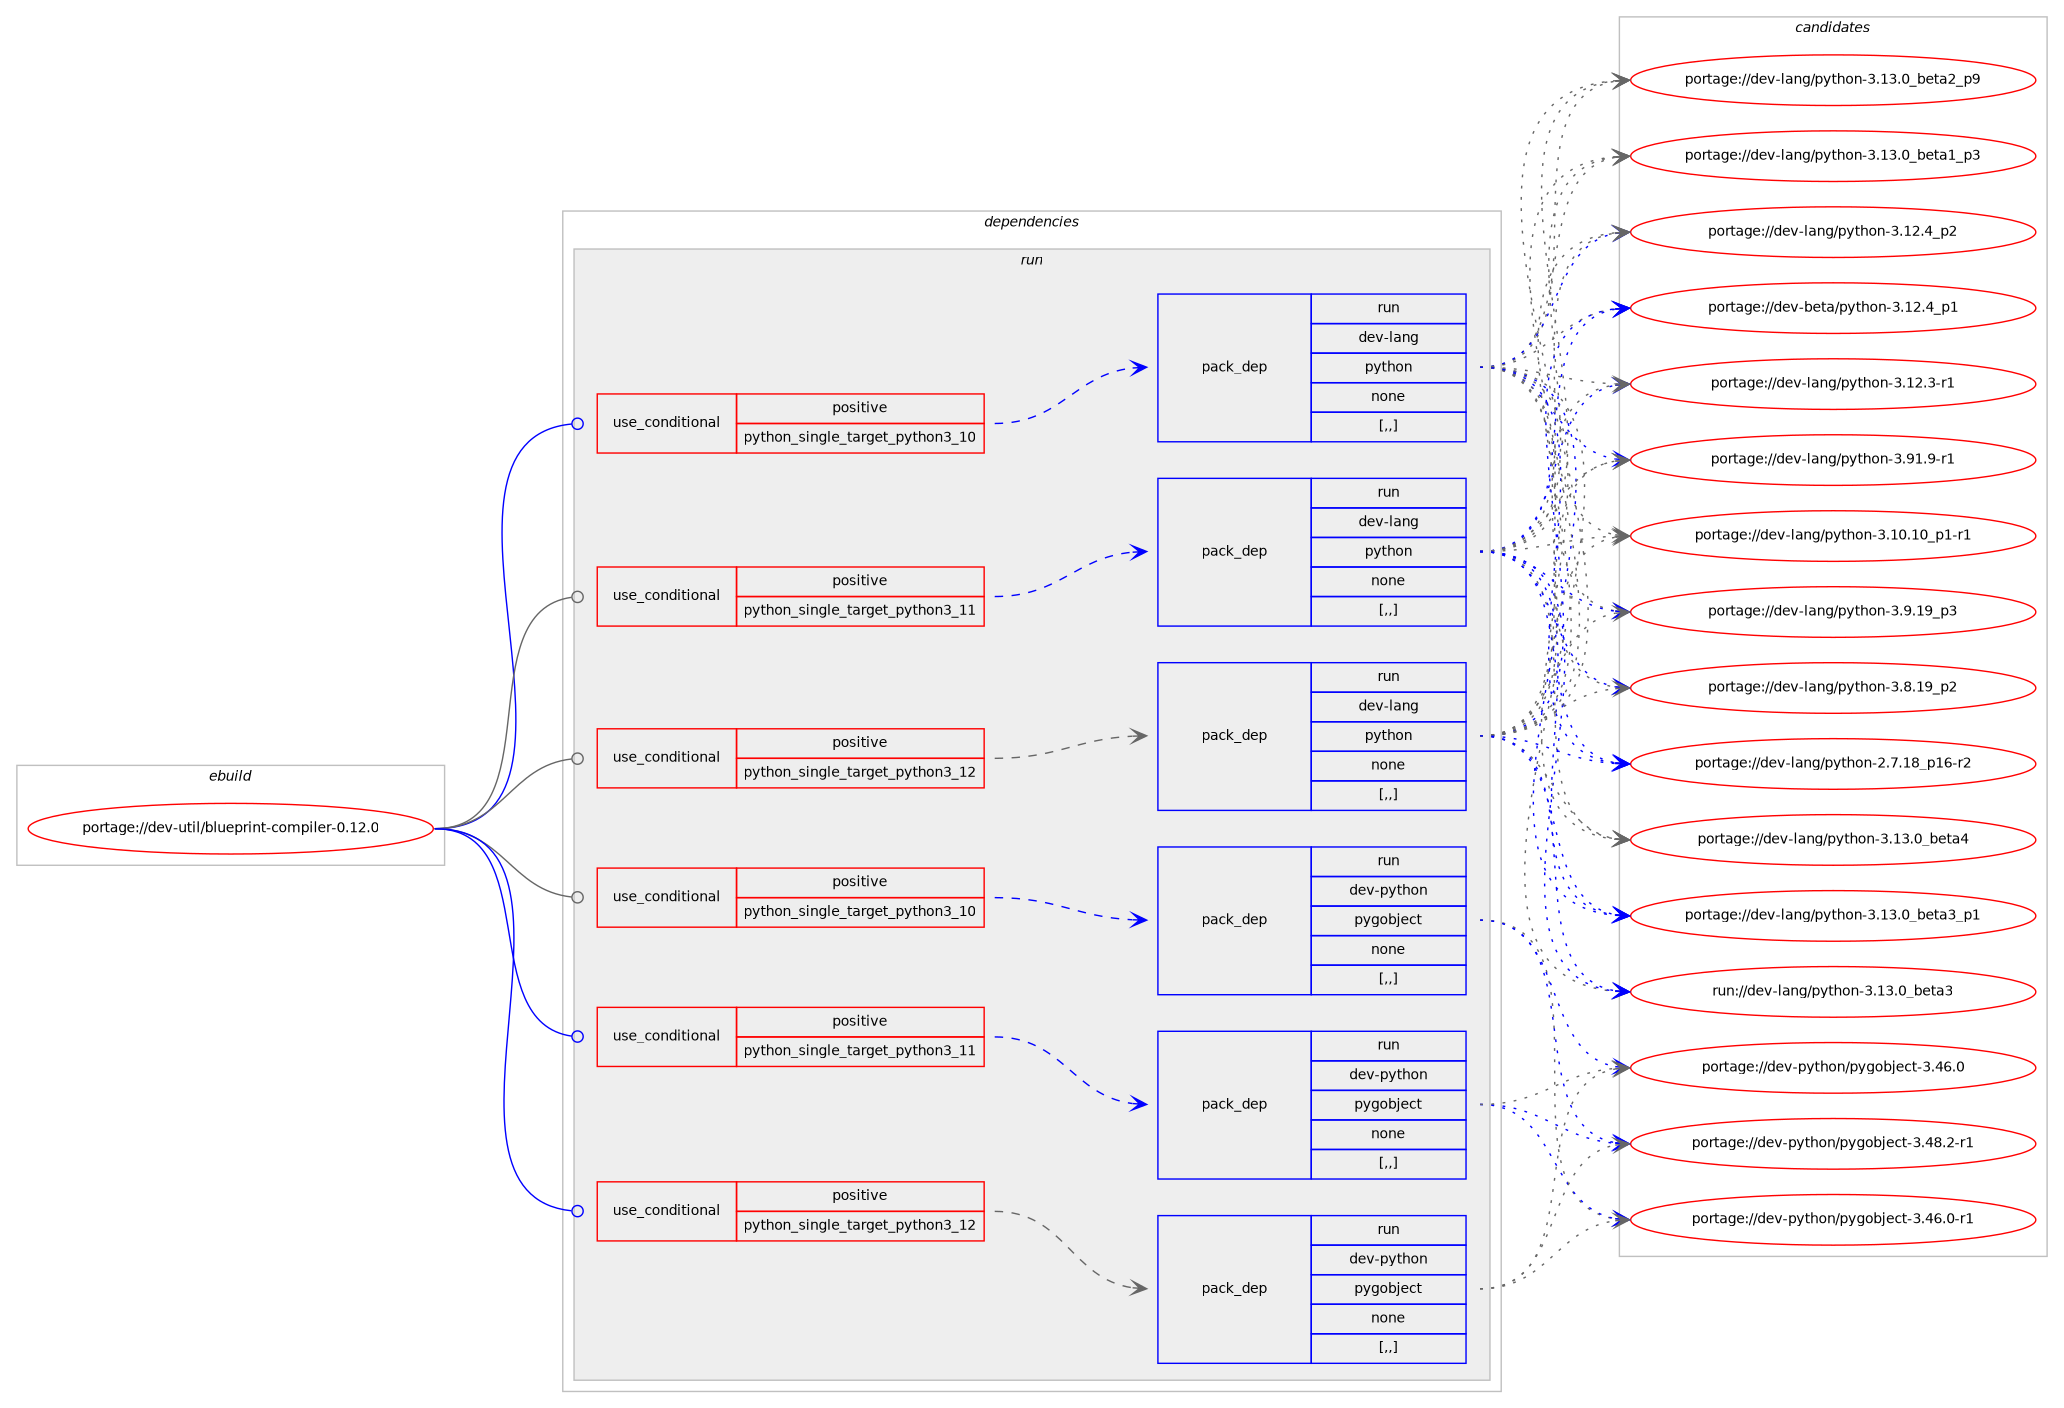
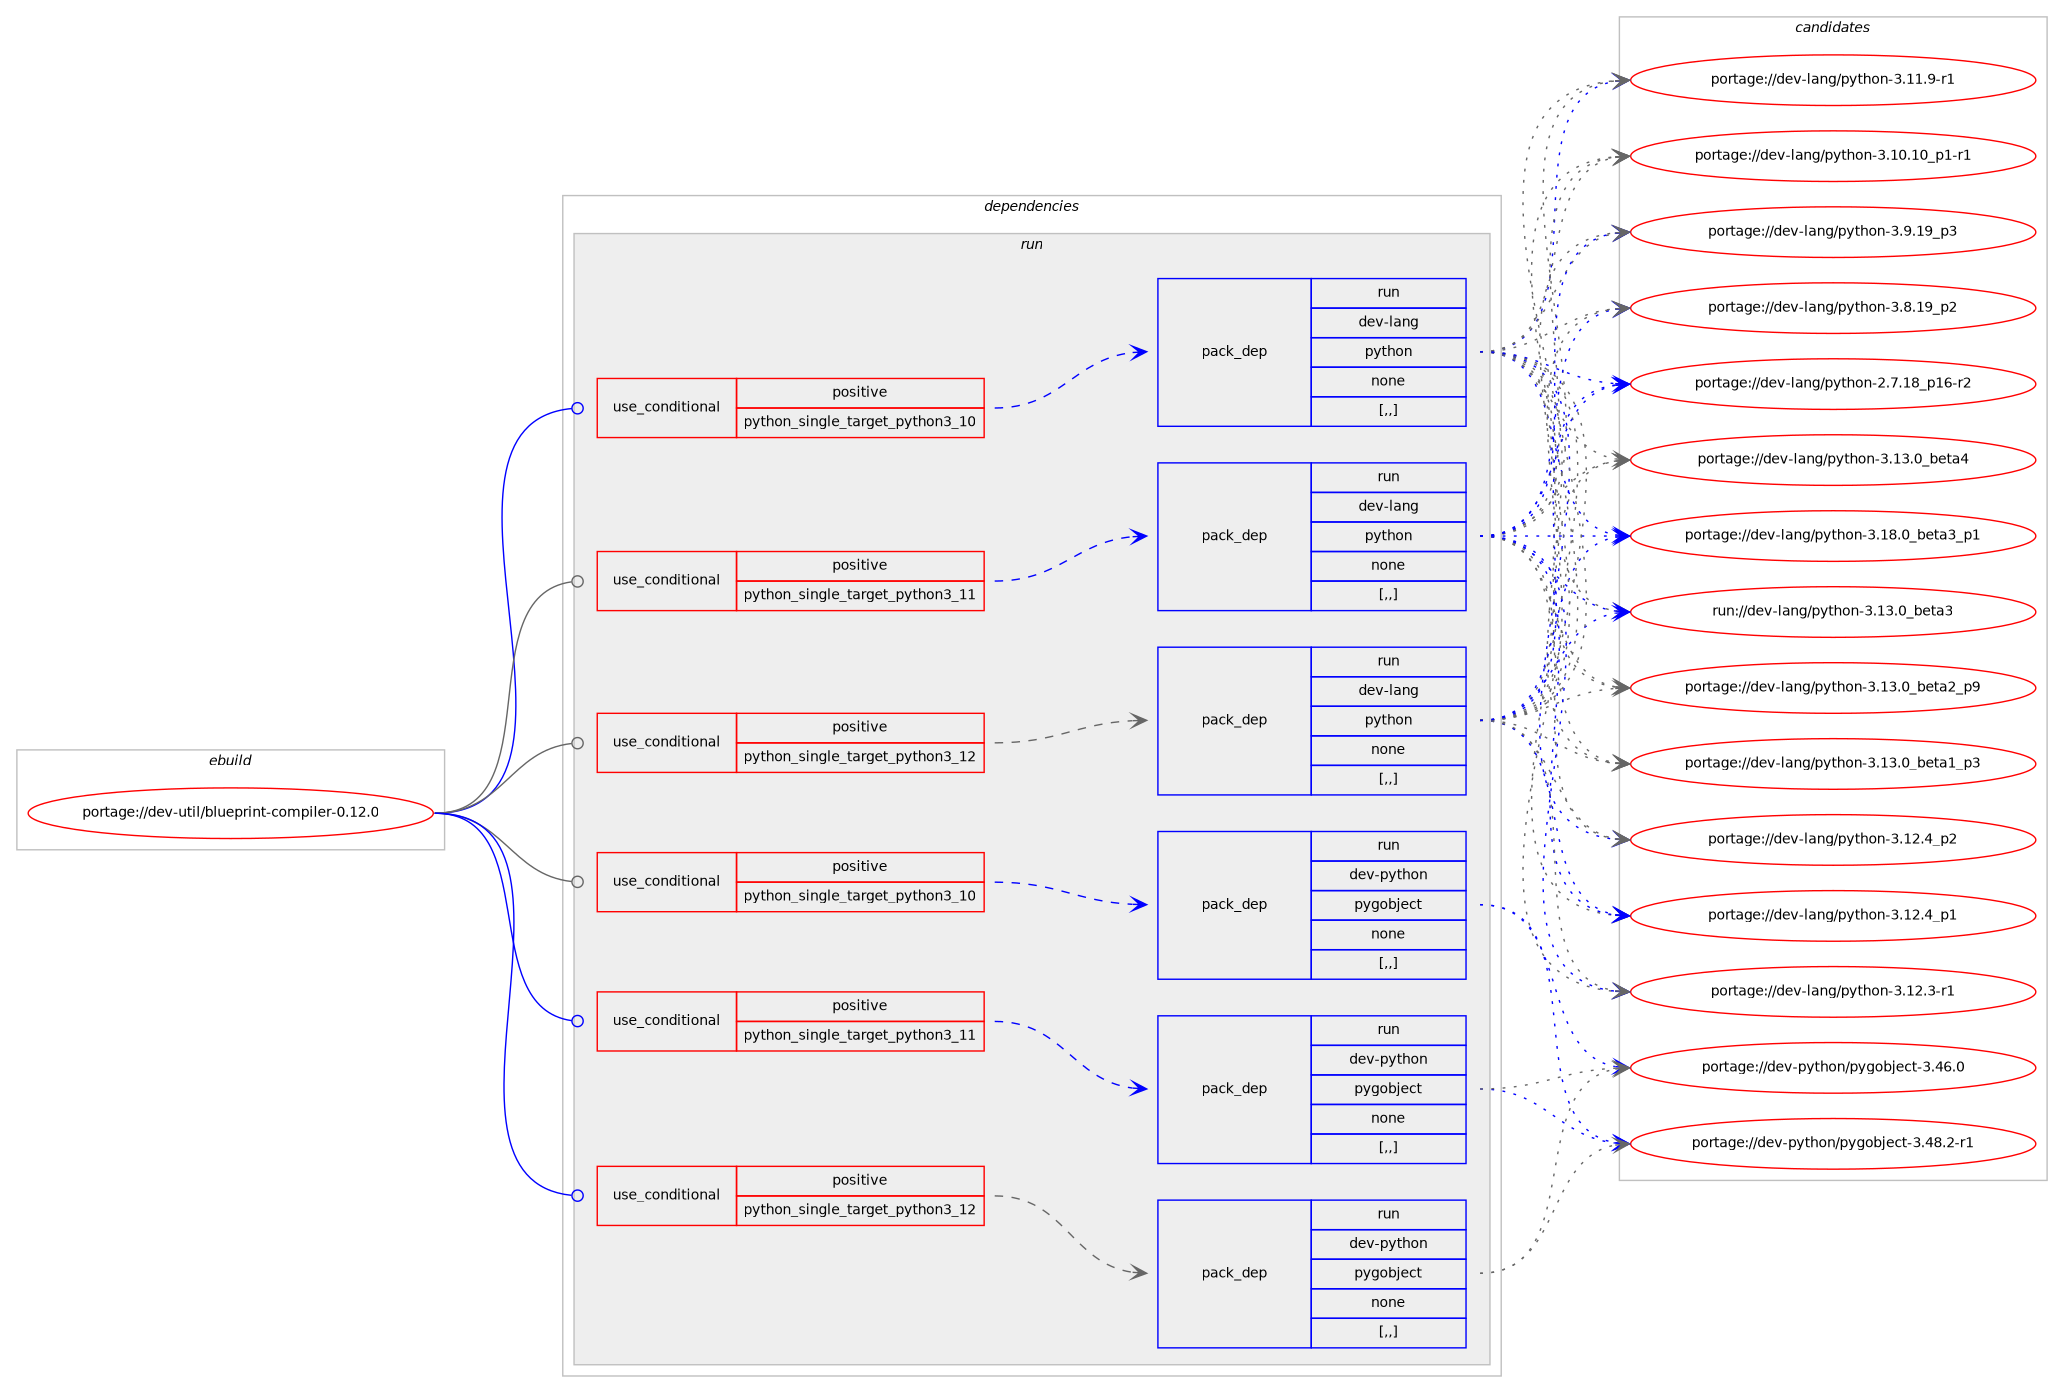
node "portage://dev-beta/python-3.12.4_p1": label "portage://dev-beta/python-3.12.4_p1" -> "portage://dev-lang/python-3.12.4_p1"
node "portage://dev-lang/python-3.91.9-r1": label "portage://dev-lang/python-3.91.9-r1" -> "portage://dev-lang/python-3.11.9-r1"
node "portage://dev-lang/python-3.13.0_beta3_p1": label "portage://dev-lang/python-3.13.0_beta3_p1" -> "portage://dev-lang/python-3.18.0_beta3_p1"
node "portage://dev-python/pygobject-3.46.0-r1": removed
